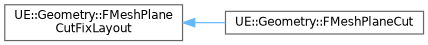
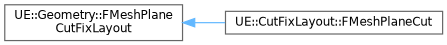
node "UE::Geometry::FMeshPlaneCut": label "UE::Geometry::FMeshPlaneCut" -> "UE::CutFixLayout::FMeshPlaneCut"
